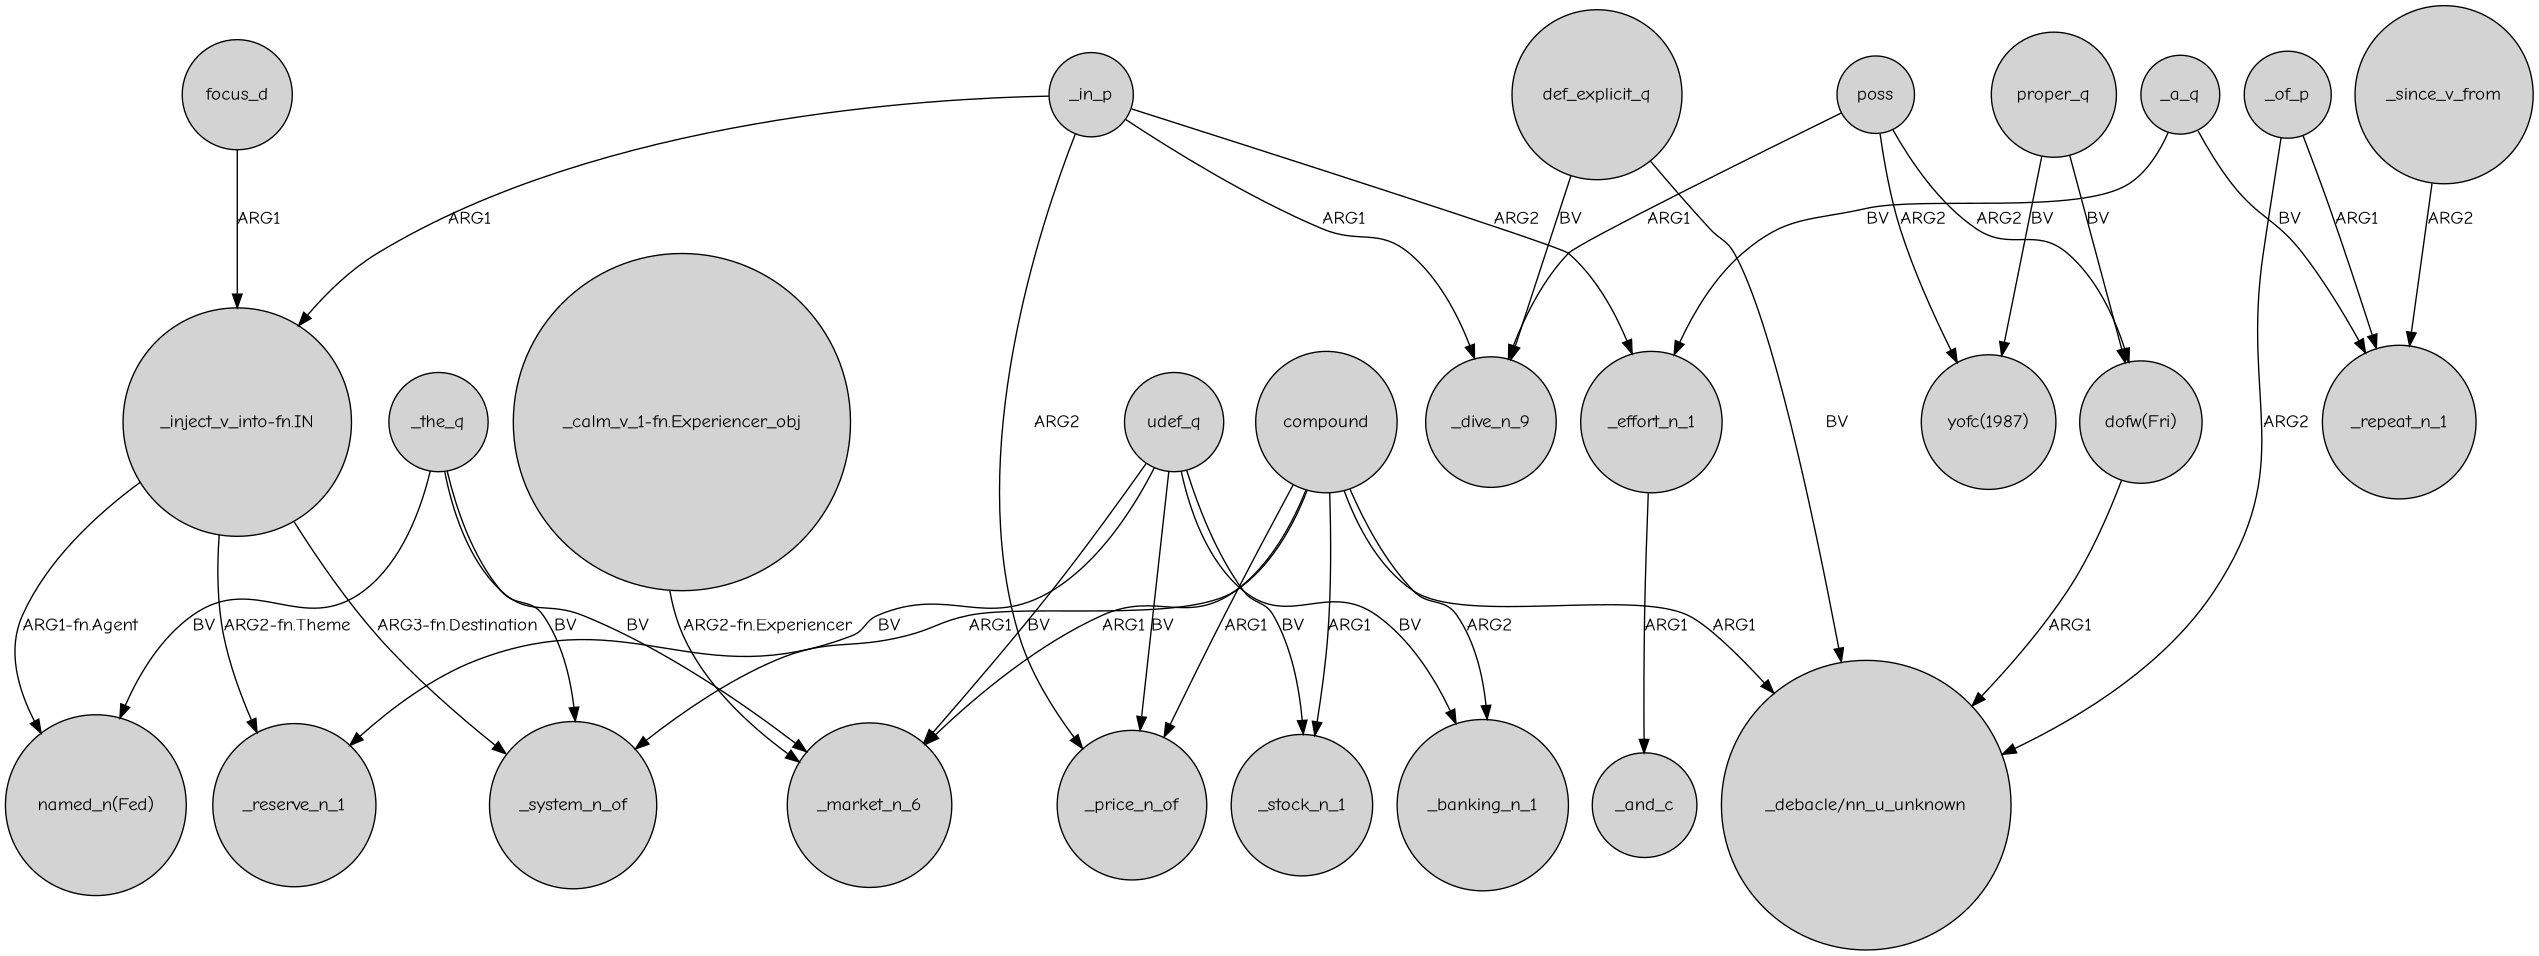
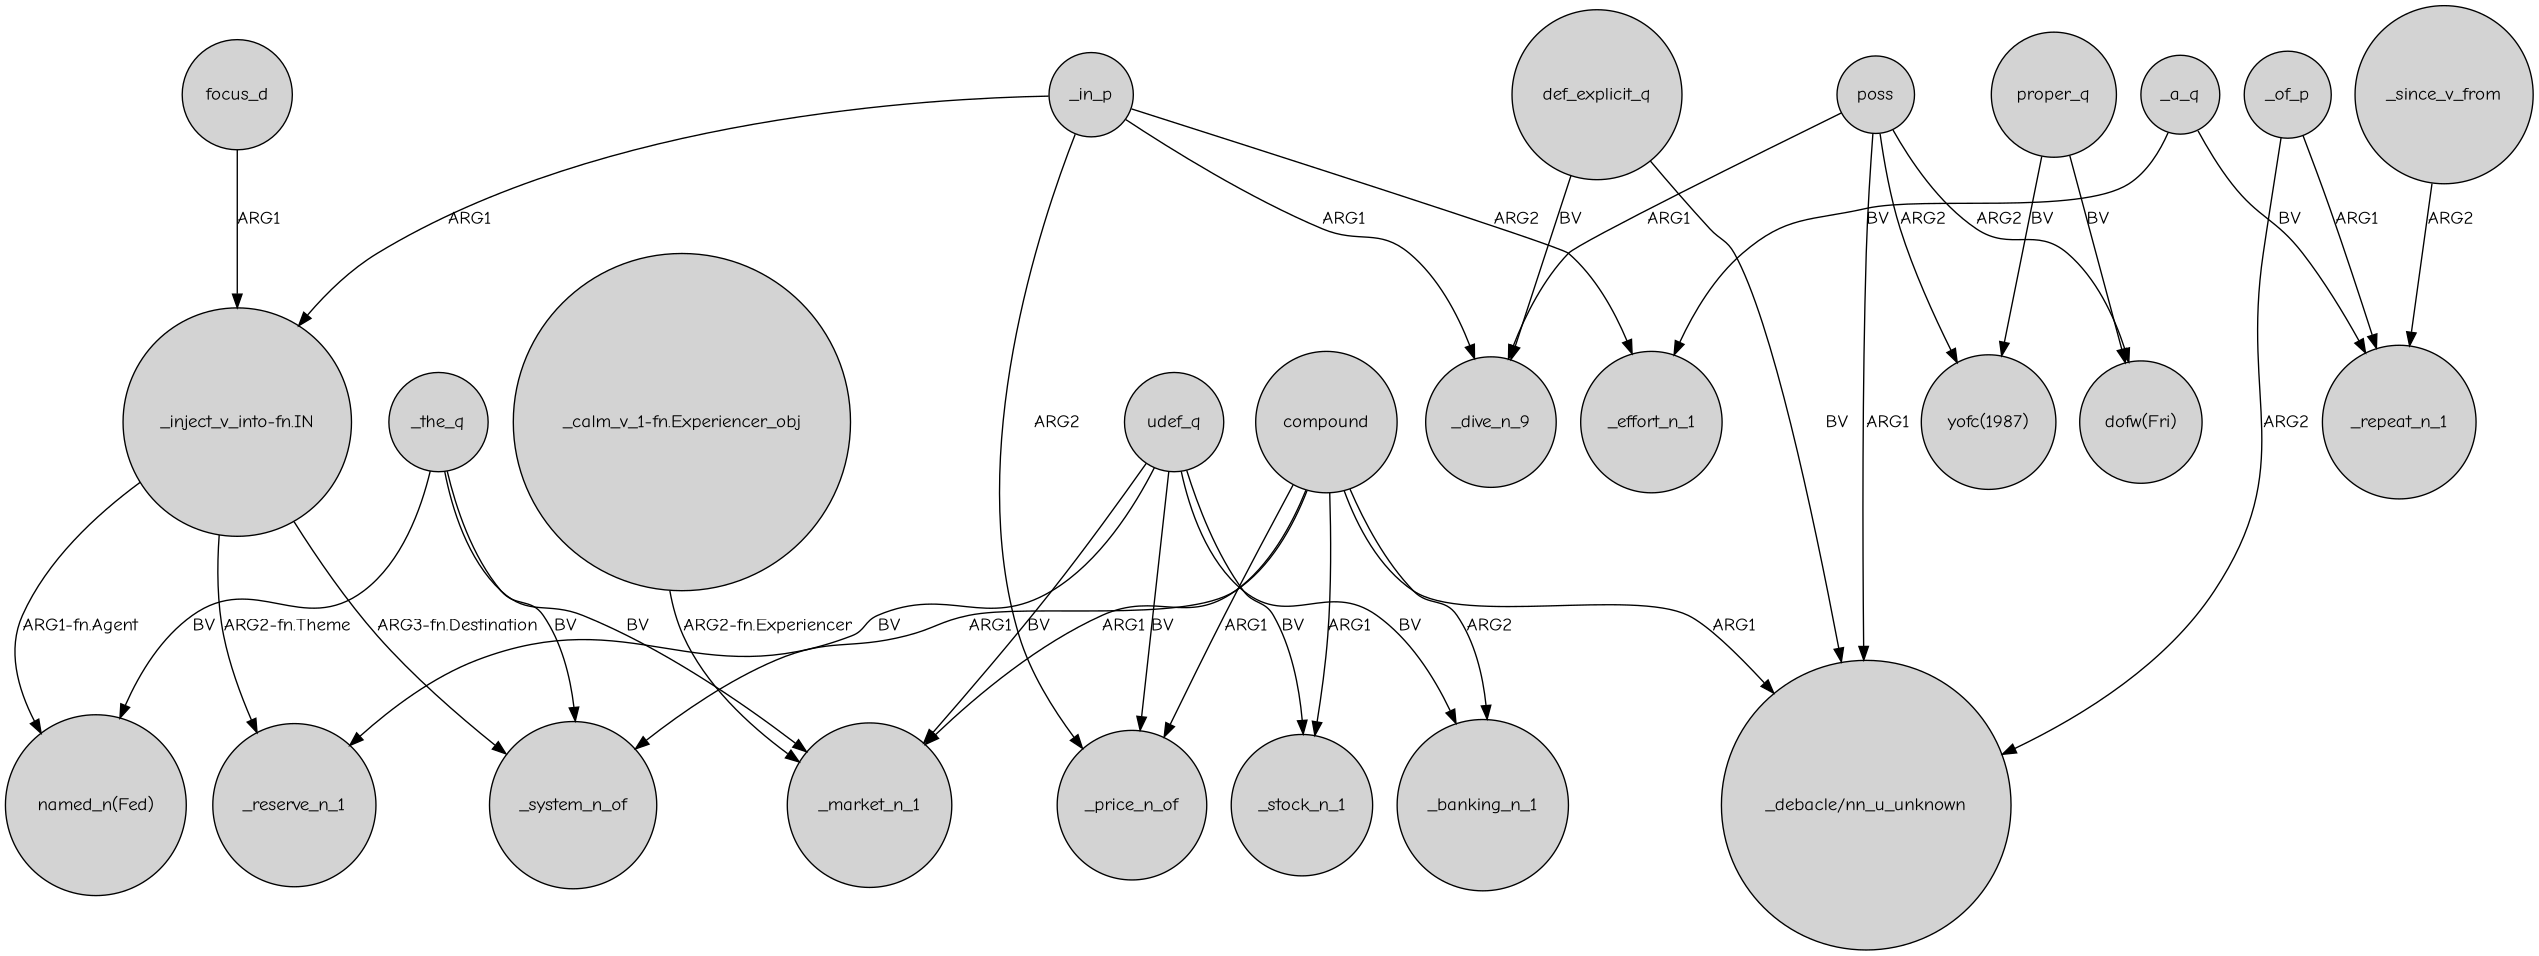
edge "dofw(Fri)" -> "_debacle/nn_u_unknown": now "poss" -> "_debacle/nn_u_unknown"
node "_market_n_6": label "_market_n_6" -> "_market_n_1"
node "_and_c": removed
